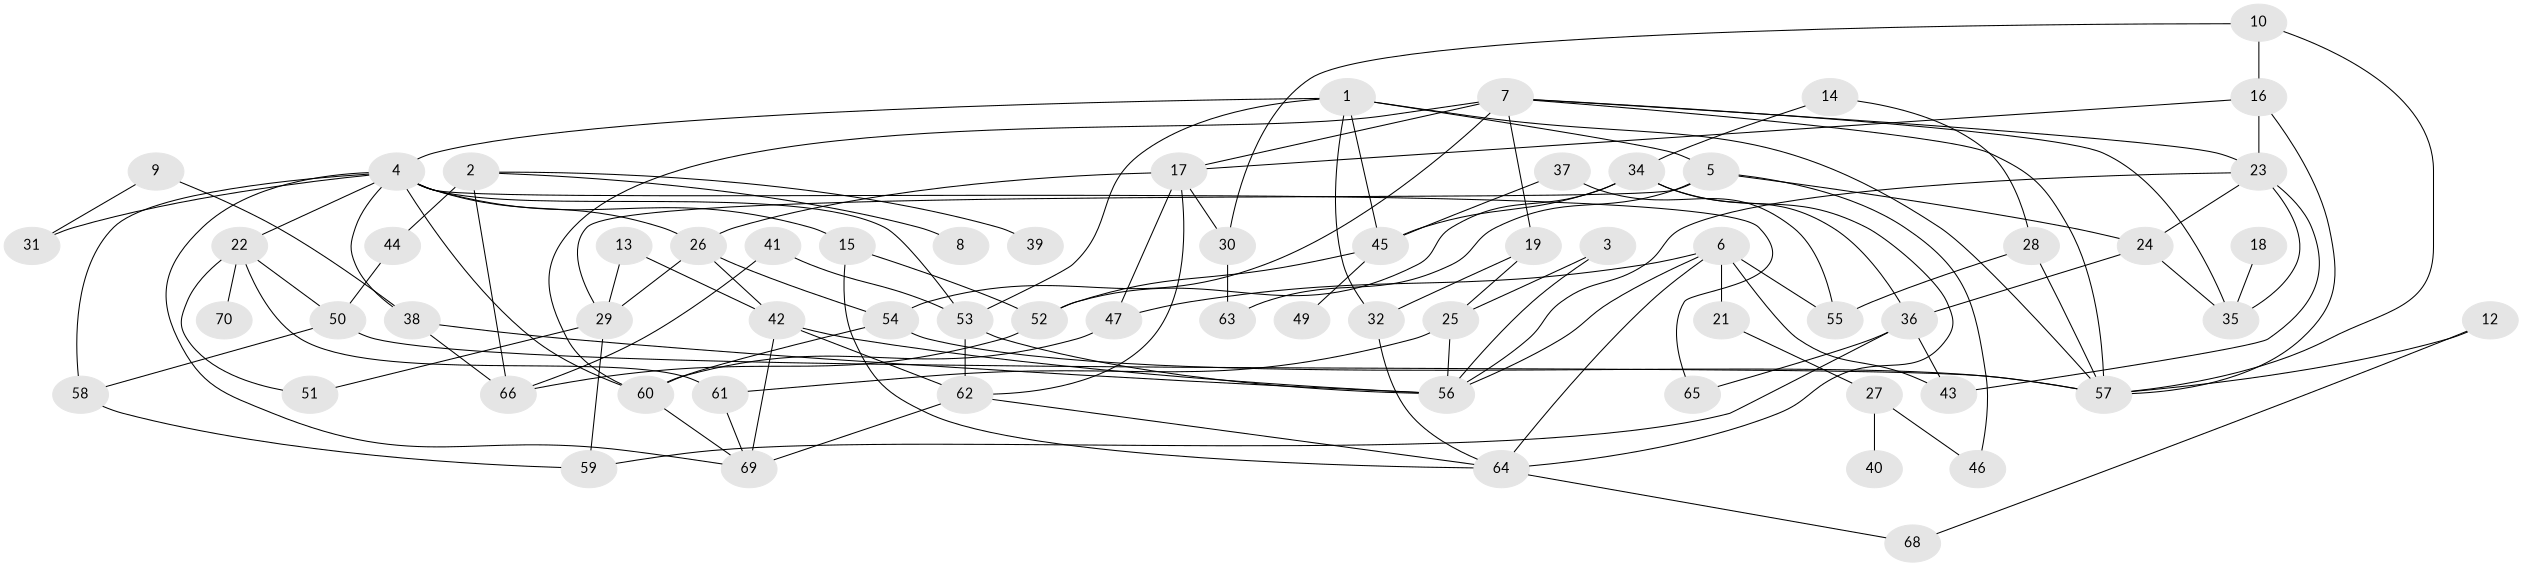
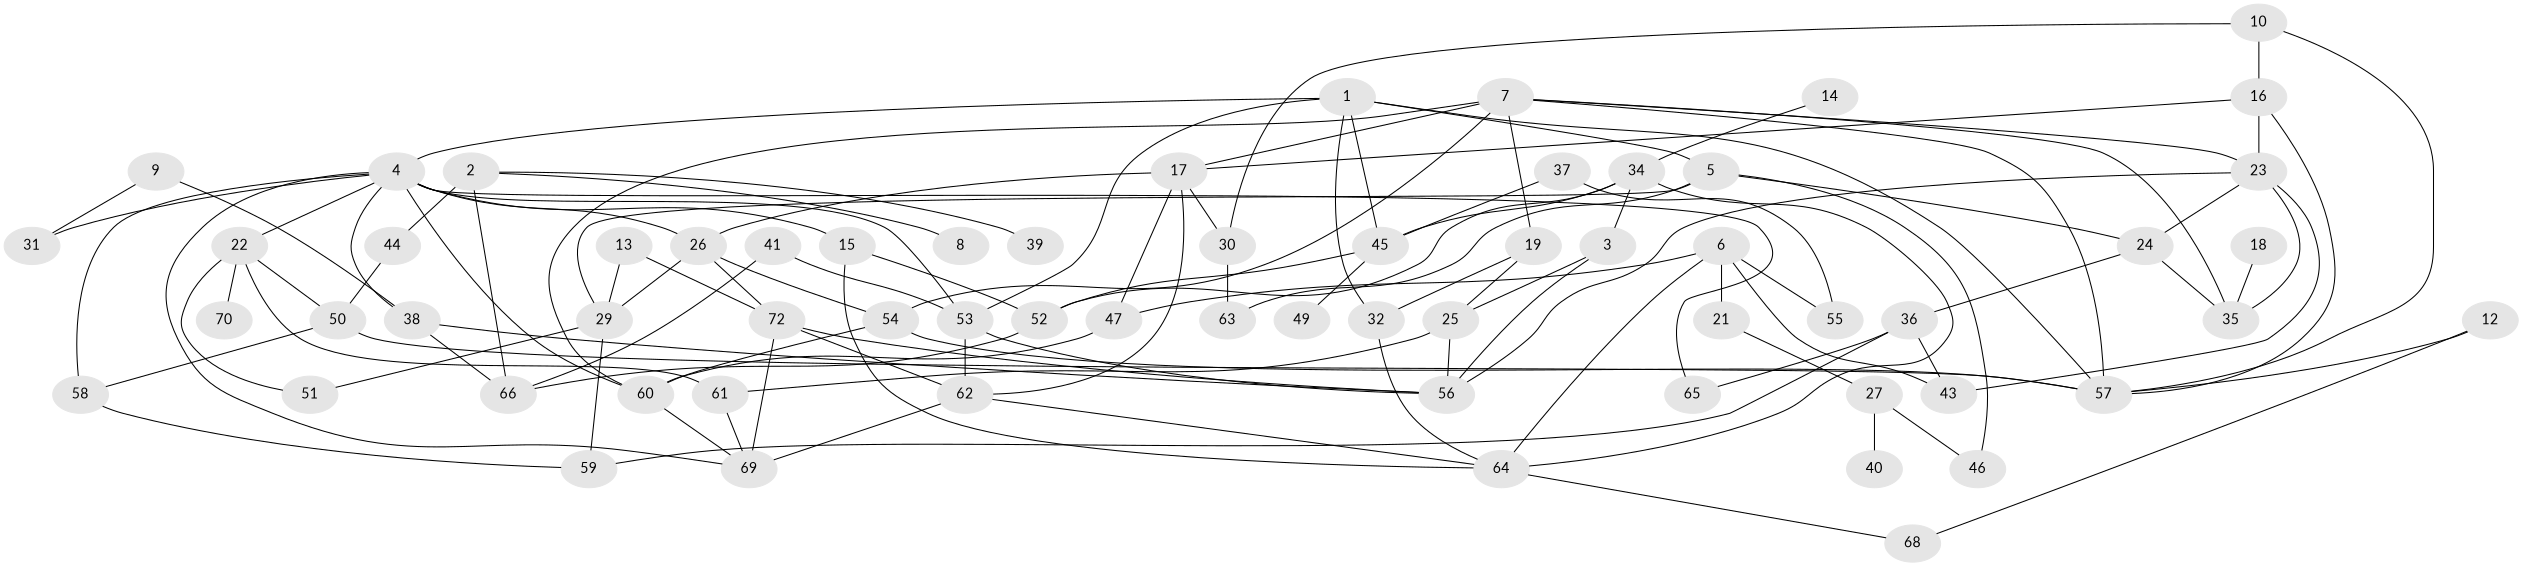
edge "34" -- "36": now "34" -- "3"
node "28": removed
node "42": label "42" -> "72"
edge "6" -- "56": removed
